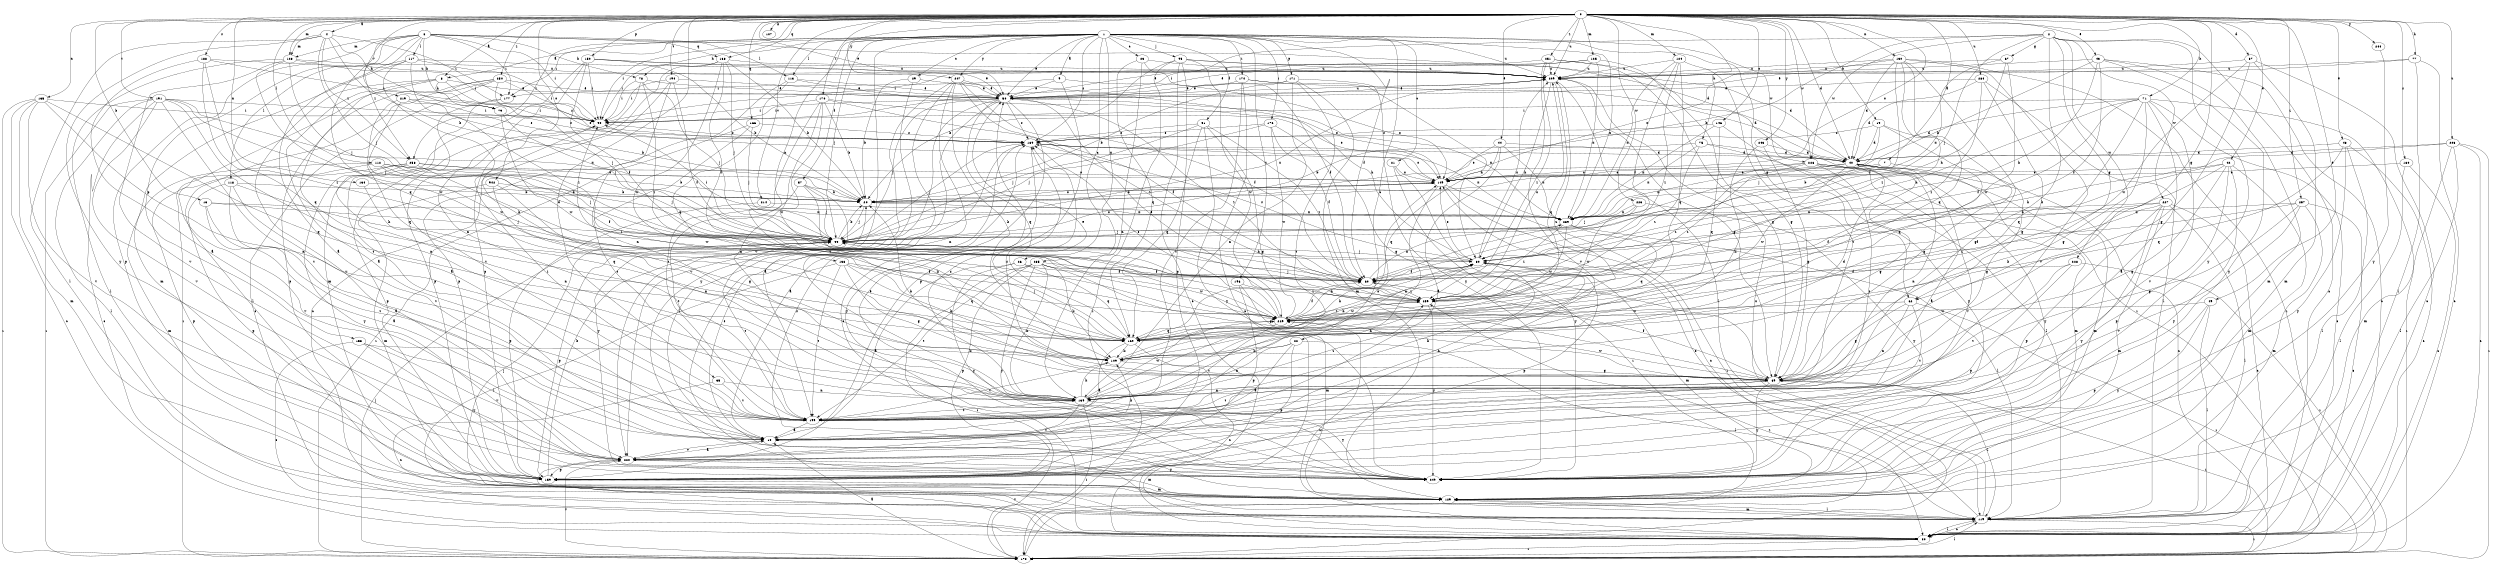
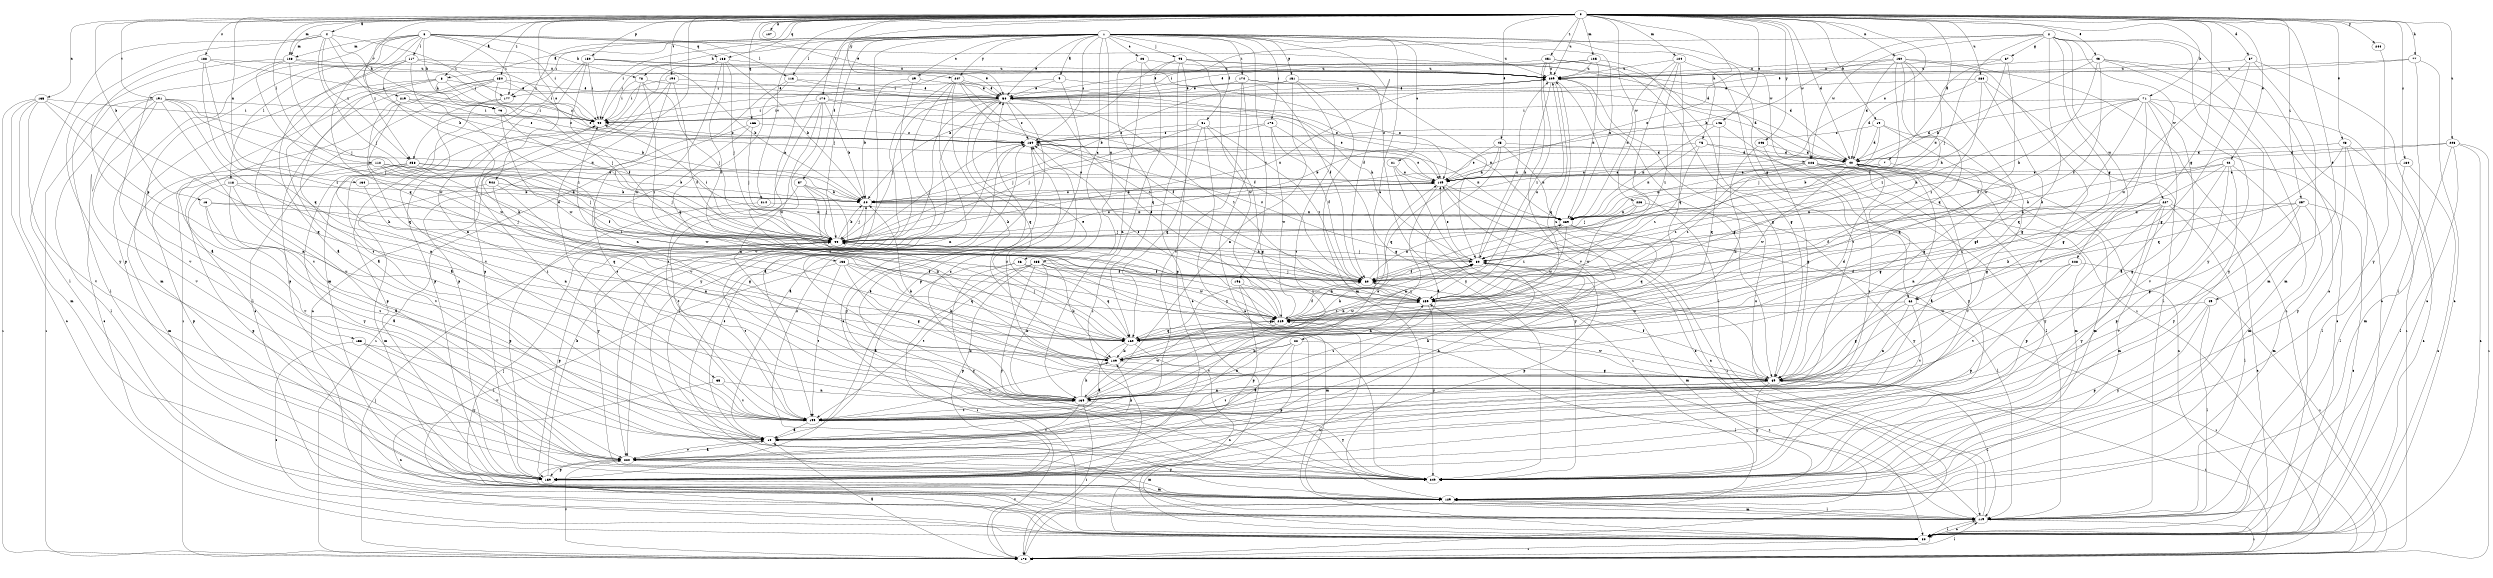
node "171": label "171" -> "151"
node "44": label "44" -> "45"
